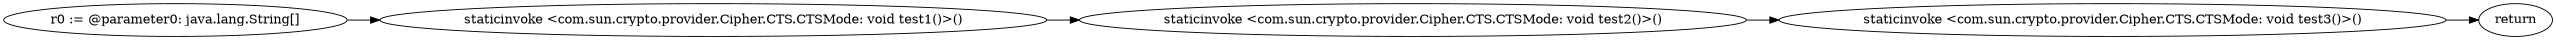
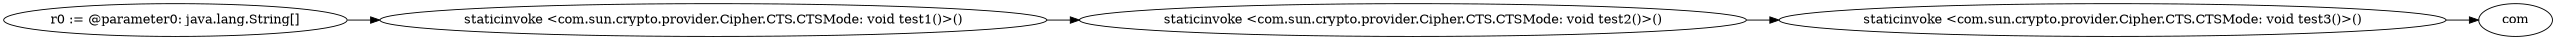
node "return": label "return" -> "com"
